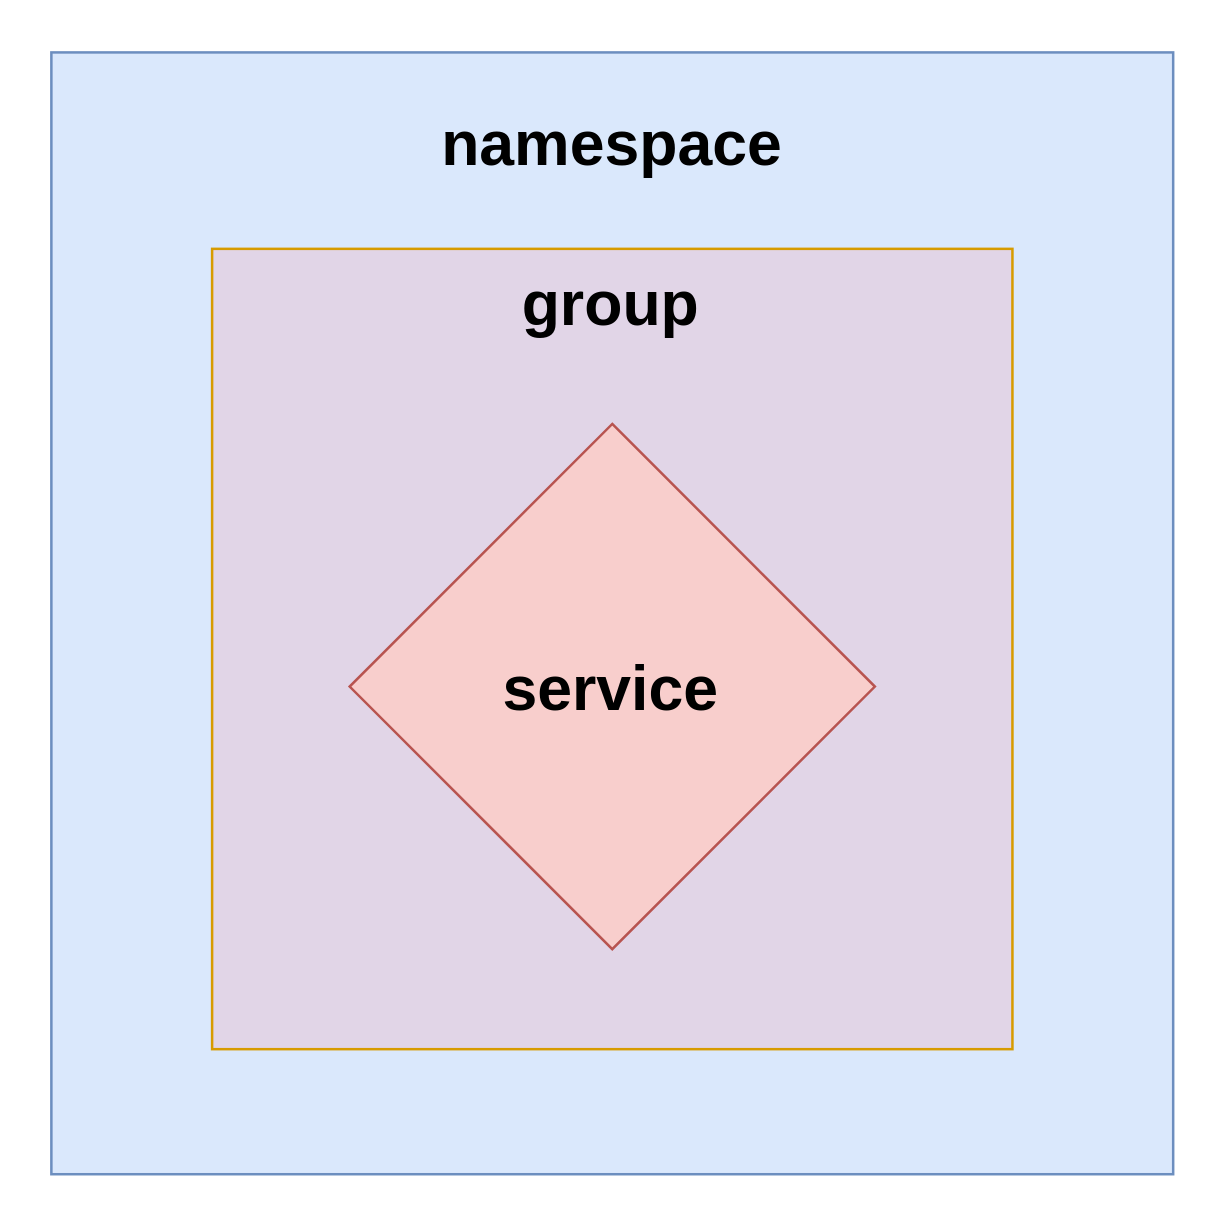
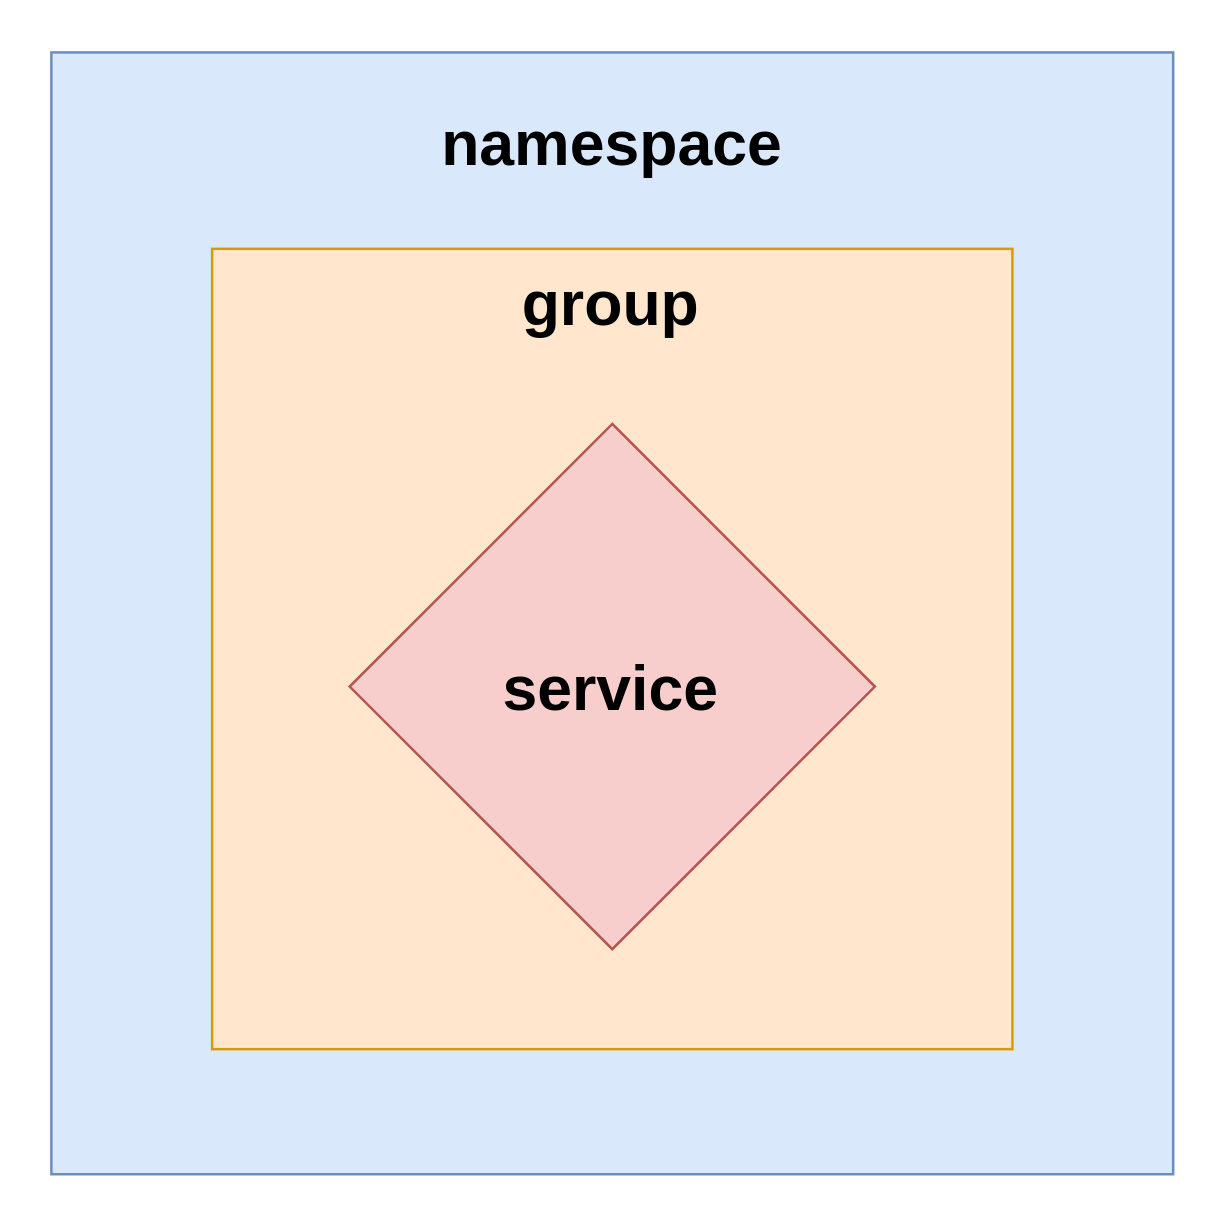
node "group": fillcolor #e1d5e7 -> #ffe6cc
